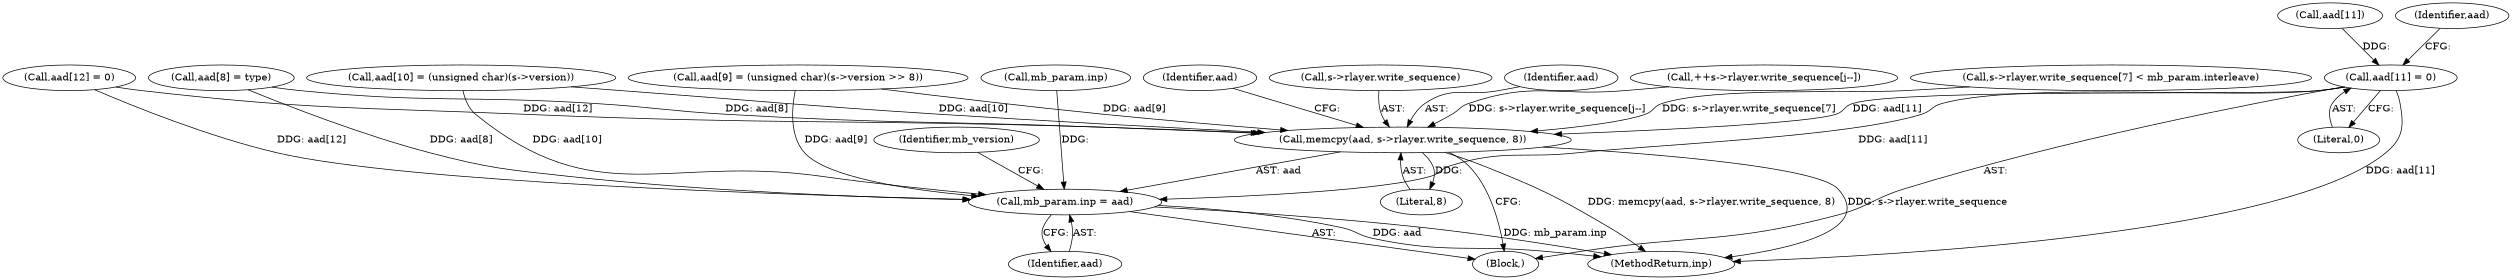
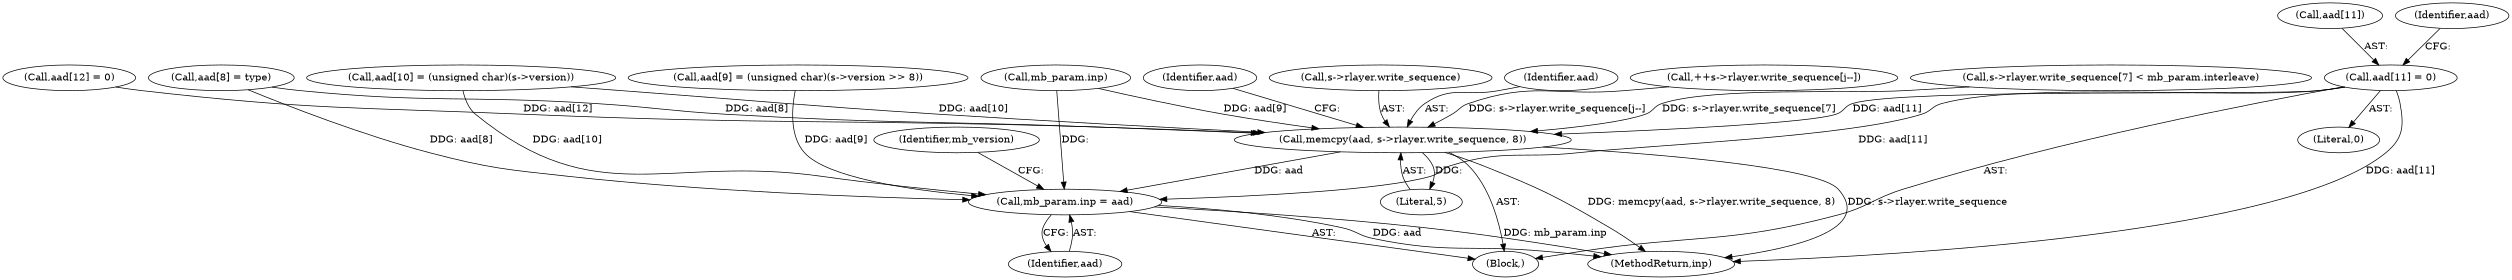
edge "(Call,aad[11])" -> "(Call,aad[11] = 0)": label "DDG: " -> "AST: "
edge "(Literal,0)" -> "(Call,aad[11] = 0)": removed, label "AST:"
edge "(Call,aad[11] = 0)" -> "(Literal,0)": label "CFG: " -> "AST: "
edge "(Call,aad[9] = (unsigned char)(s->version >> 8))" -> "(Call,memcpy(aad, s->rlayer.write_sequence, 8))": now "(Call,mb_param.inp)" -> "(Call,memcpy(aad, s->rlayer.write_sequence, 8))"
edge "(Call,memcpy(aad, s->rlayer.write_sequence, 8))" -> "(Call,mb_param.inp = aad)": label "AST: aad" -> "DDG: aad"
edge "(Call,aad[12] = 0)" -> "(Call,mb_param.inp = aad)": removed, label "DDG: aad[12]"
node "(Literal,8)": label "(Literal,8)" -> "(Literal,5)"
edge "(Call,memcpy(aad, s->rlayer.write_sequence, 8))" -> "(Block,)": label "CFG: " -> "AST: "
